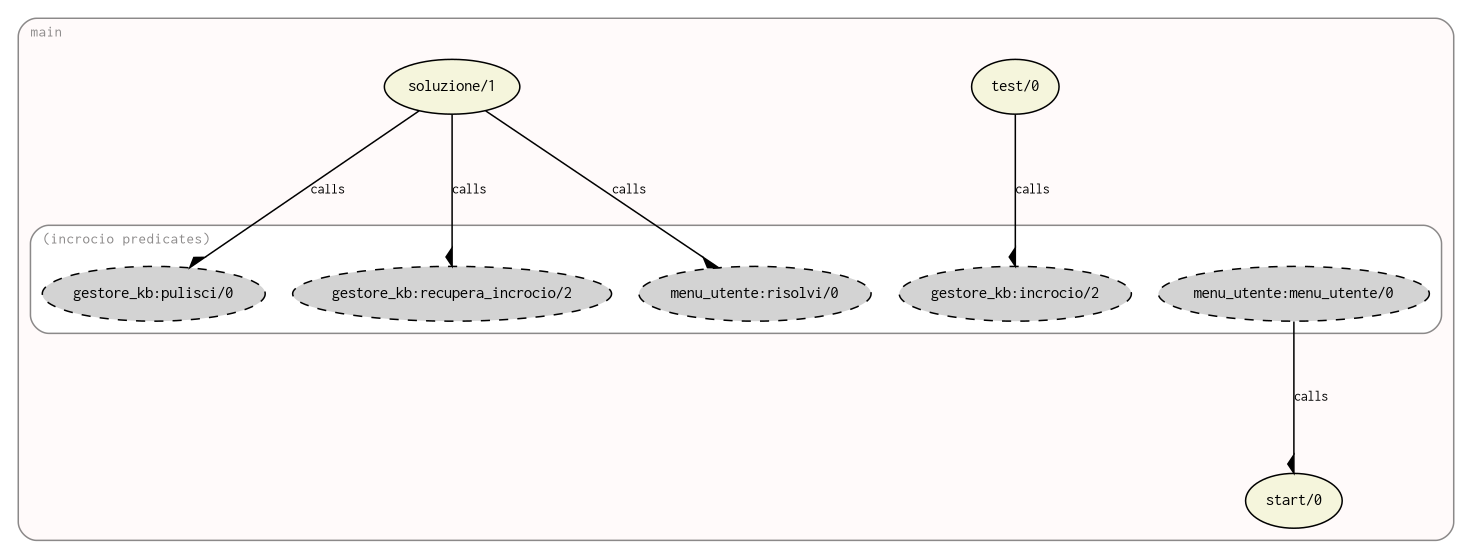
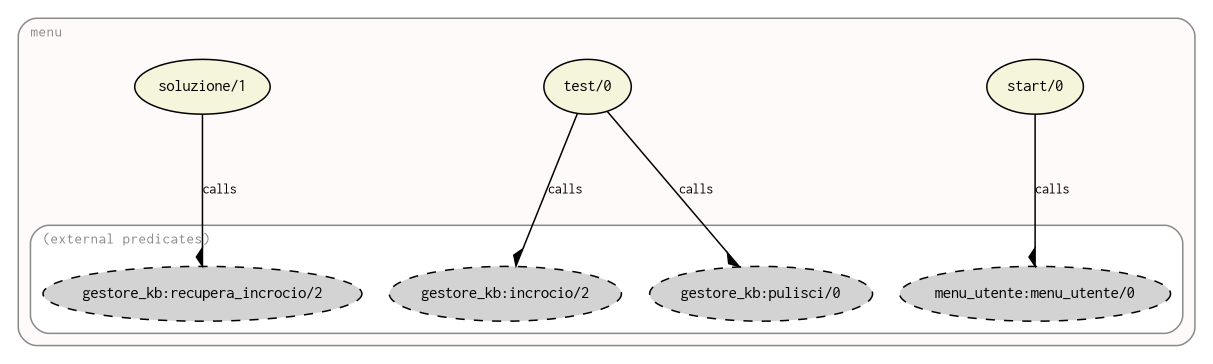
cluster "main": label "main" -> "menu"
edge "soluzione/1" -> "gestore_kb:pulisci/0": now "test/0" -> "gestore_kb:pulisci/0"
cluster "(incrocio predicates)": label "(incrocio predicates)" -> "(external predicates)"
node "menu_utente:risolvi/0": removed
edge "menu_utente:menu_utente/0" -> "start/0": reversed
